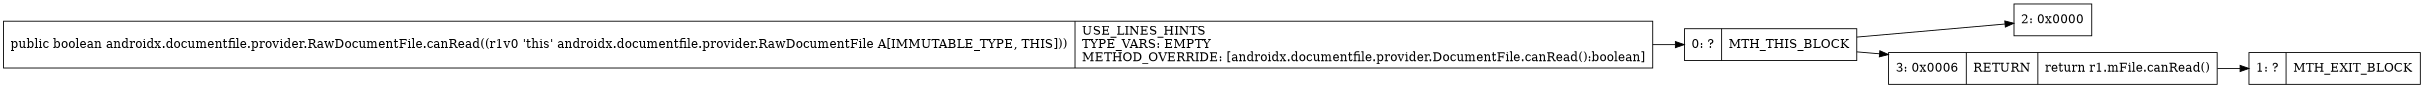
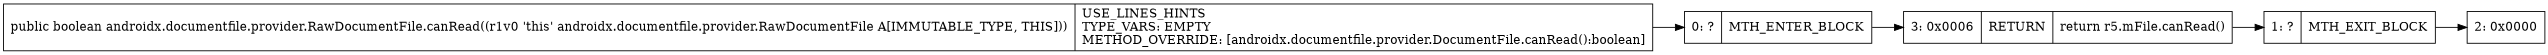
edge "0: ?" -> "2: 0x0000": now "1: ?" -> "2: 0x0000"
node "0: ?": text "MTH_THIS_BLOCK" -> "MTH_ENTER_BLOCK"
node "3: 0x0006": text "return r1.mFile.canRead()" -> "return r5.mFile.canRead()"
